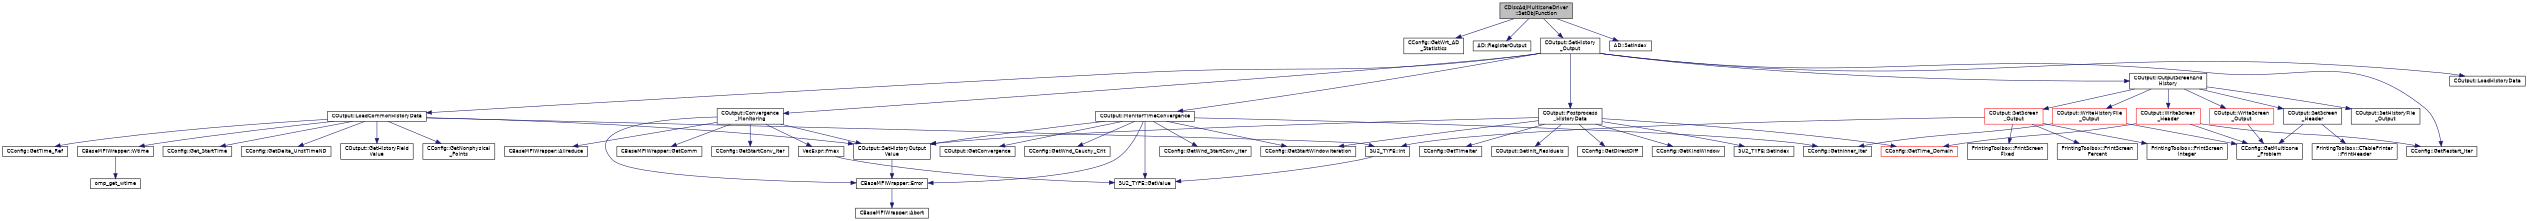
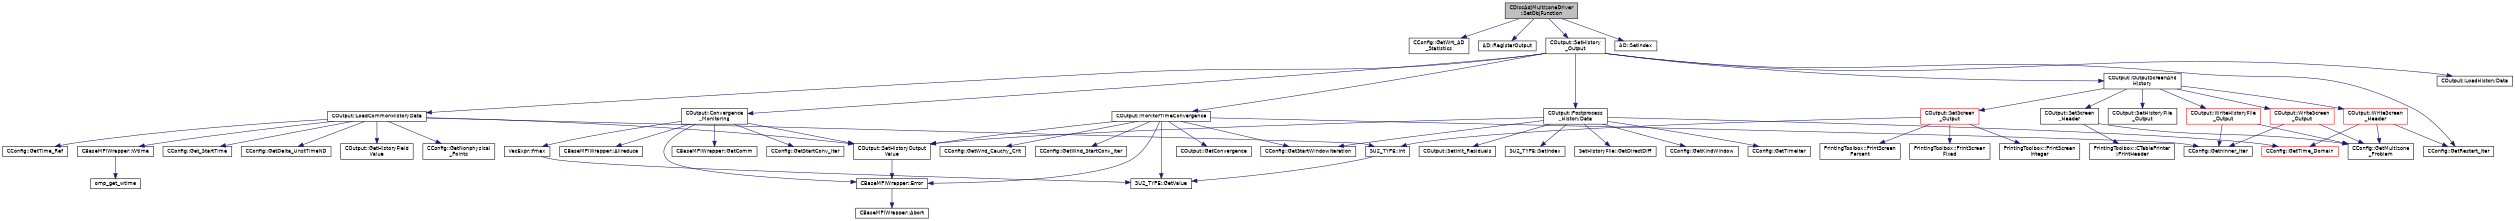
edge "COutput::WriteScreen _Output" -> "CConfig::GetnInner_Iter": added
node "CConfig::GetDirectDiff": label "CConfig::GetDirectDiff" -> "SetHistoryFile::GetDirectDiff"
